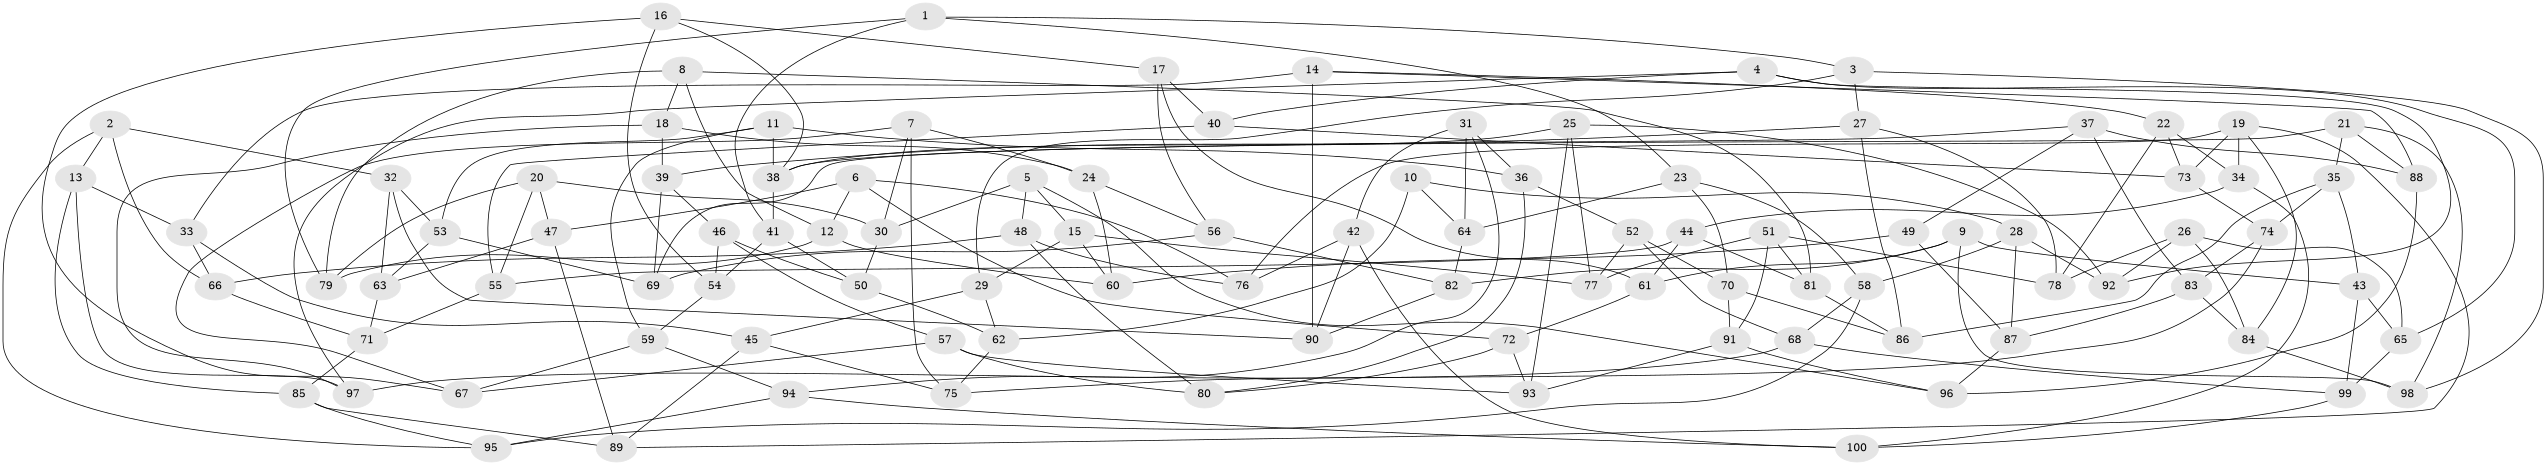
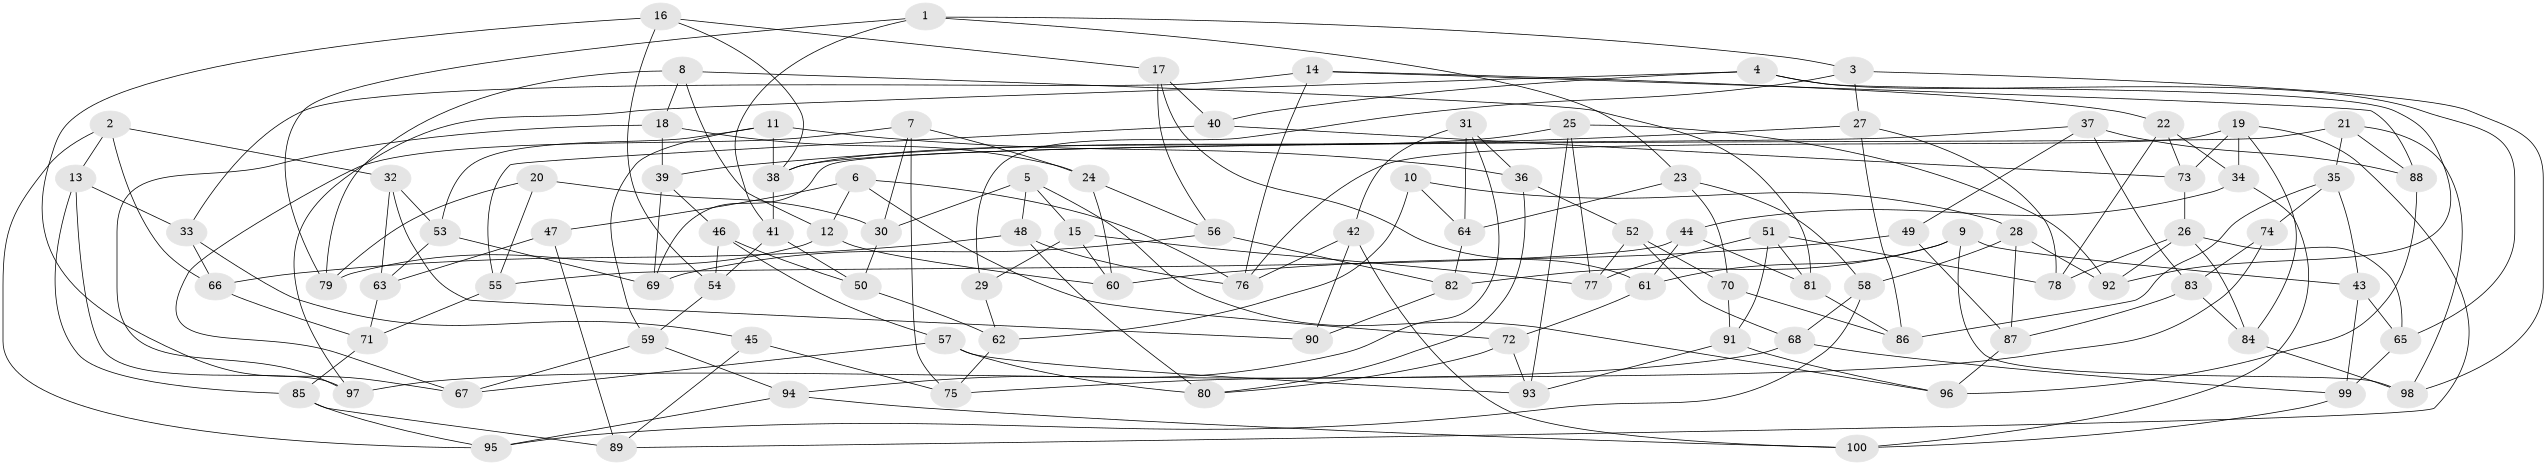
edge "20" -- "47": removed
edge "73" -- "74": now "73" -- "26"
edge "14" -- "90": now "14" -- "76"
edge "29" -- "45": removed
